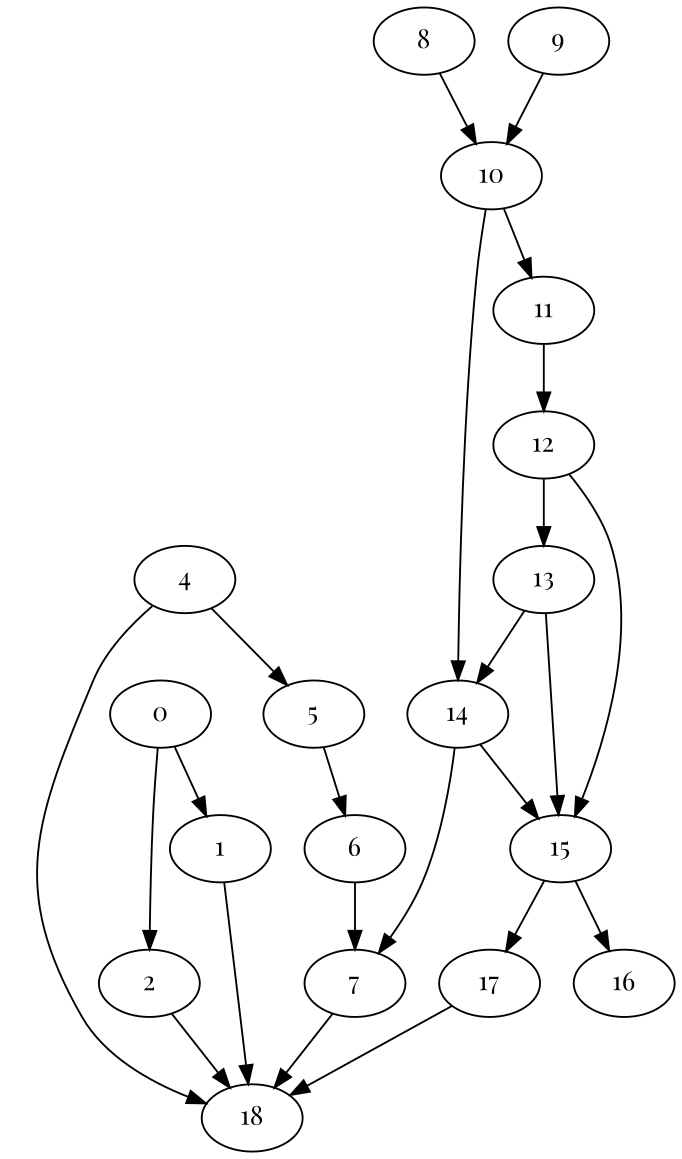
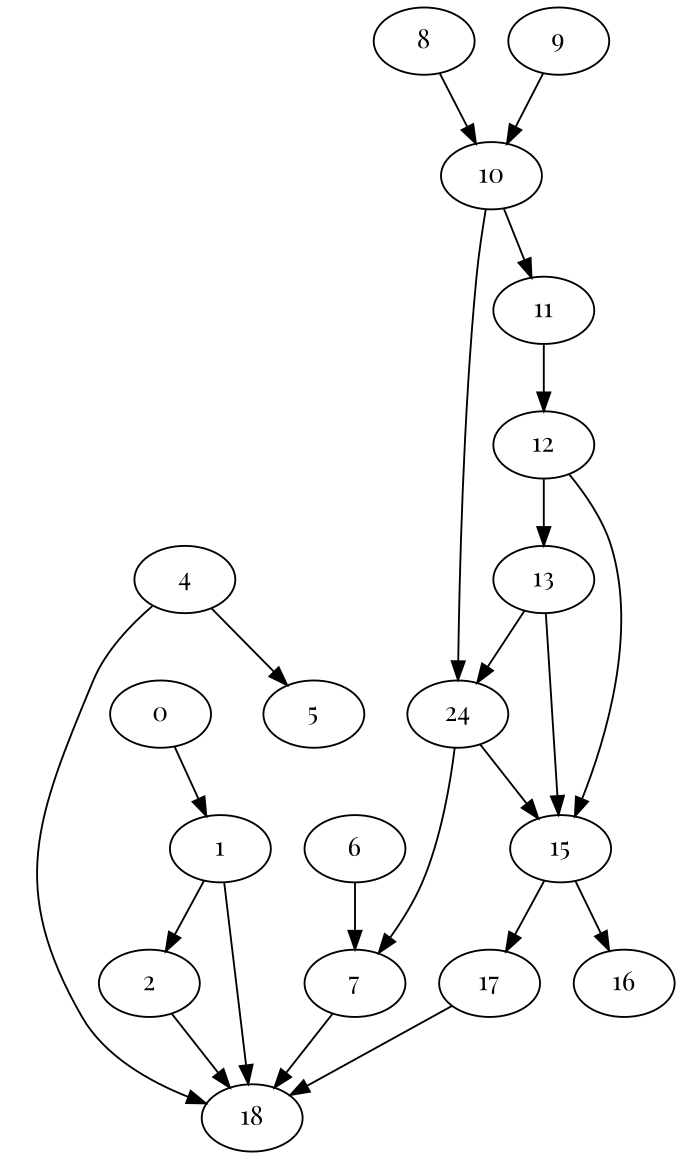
node "14": label "14" -> "24"
edge "5" -> "6": removed
edge "0" -> "2": now "1" -> "2"
